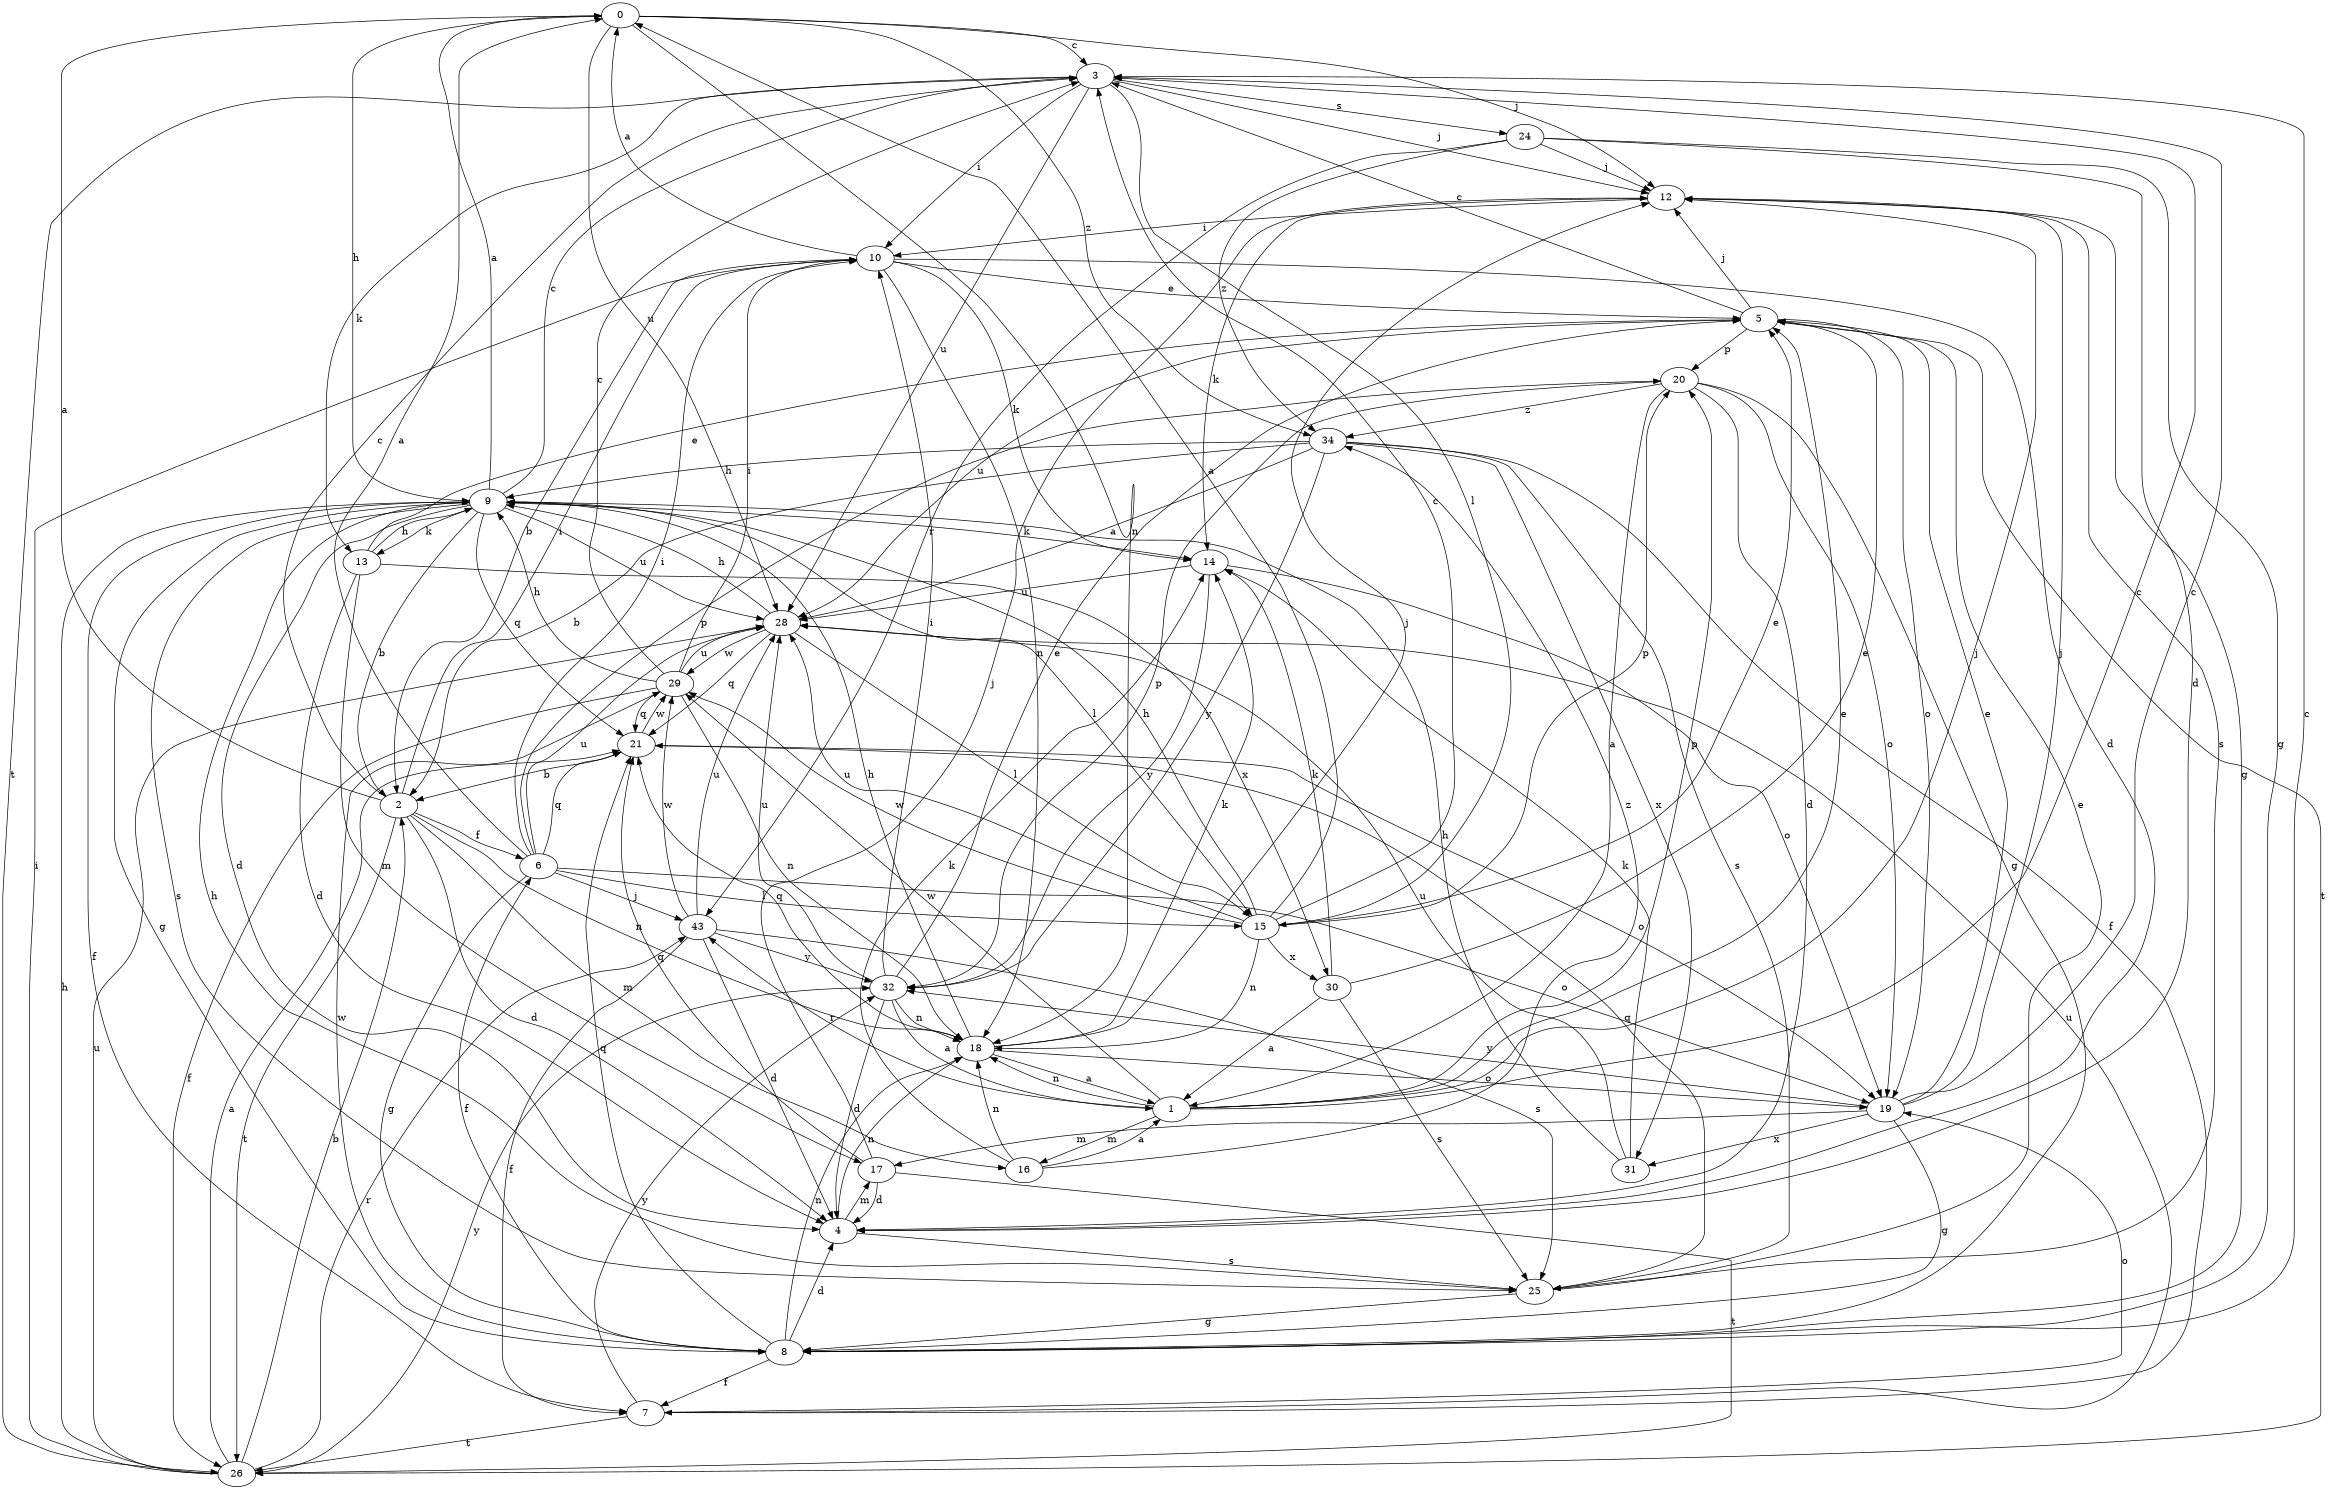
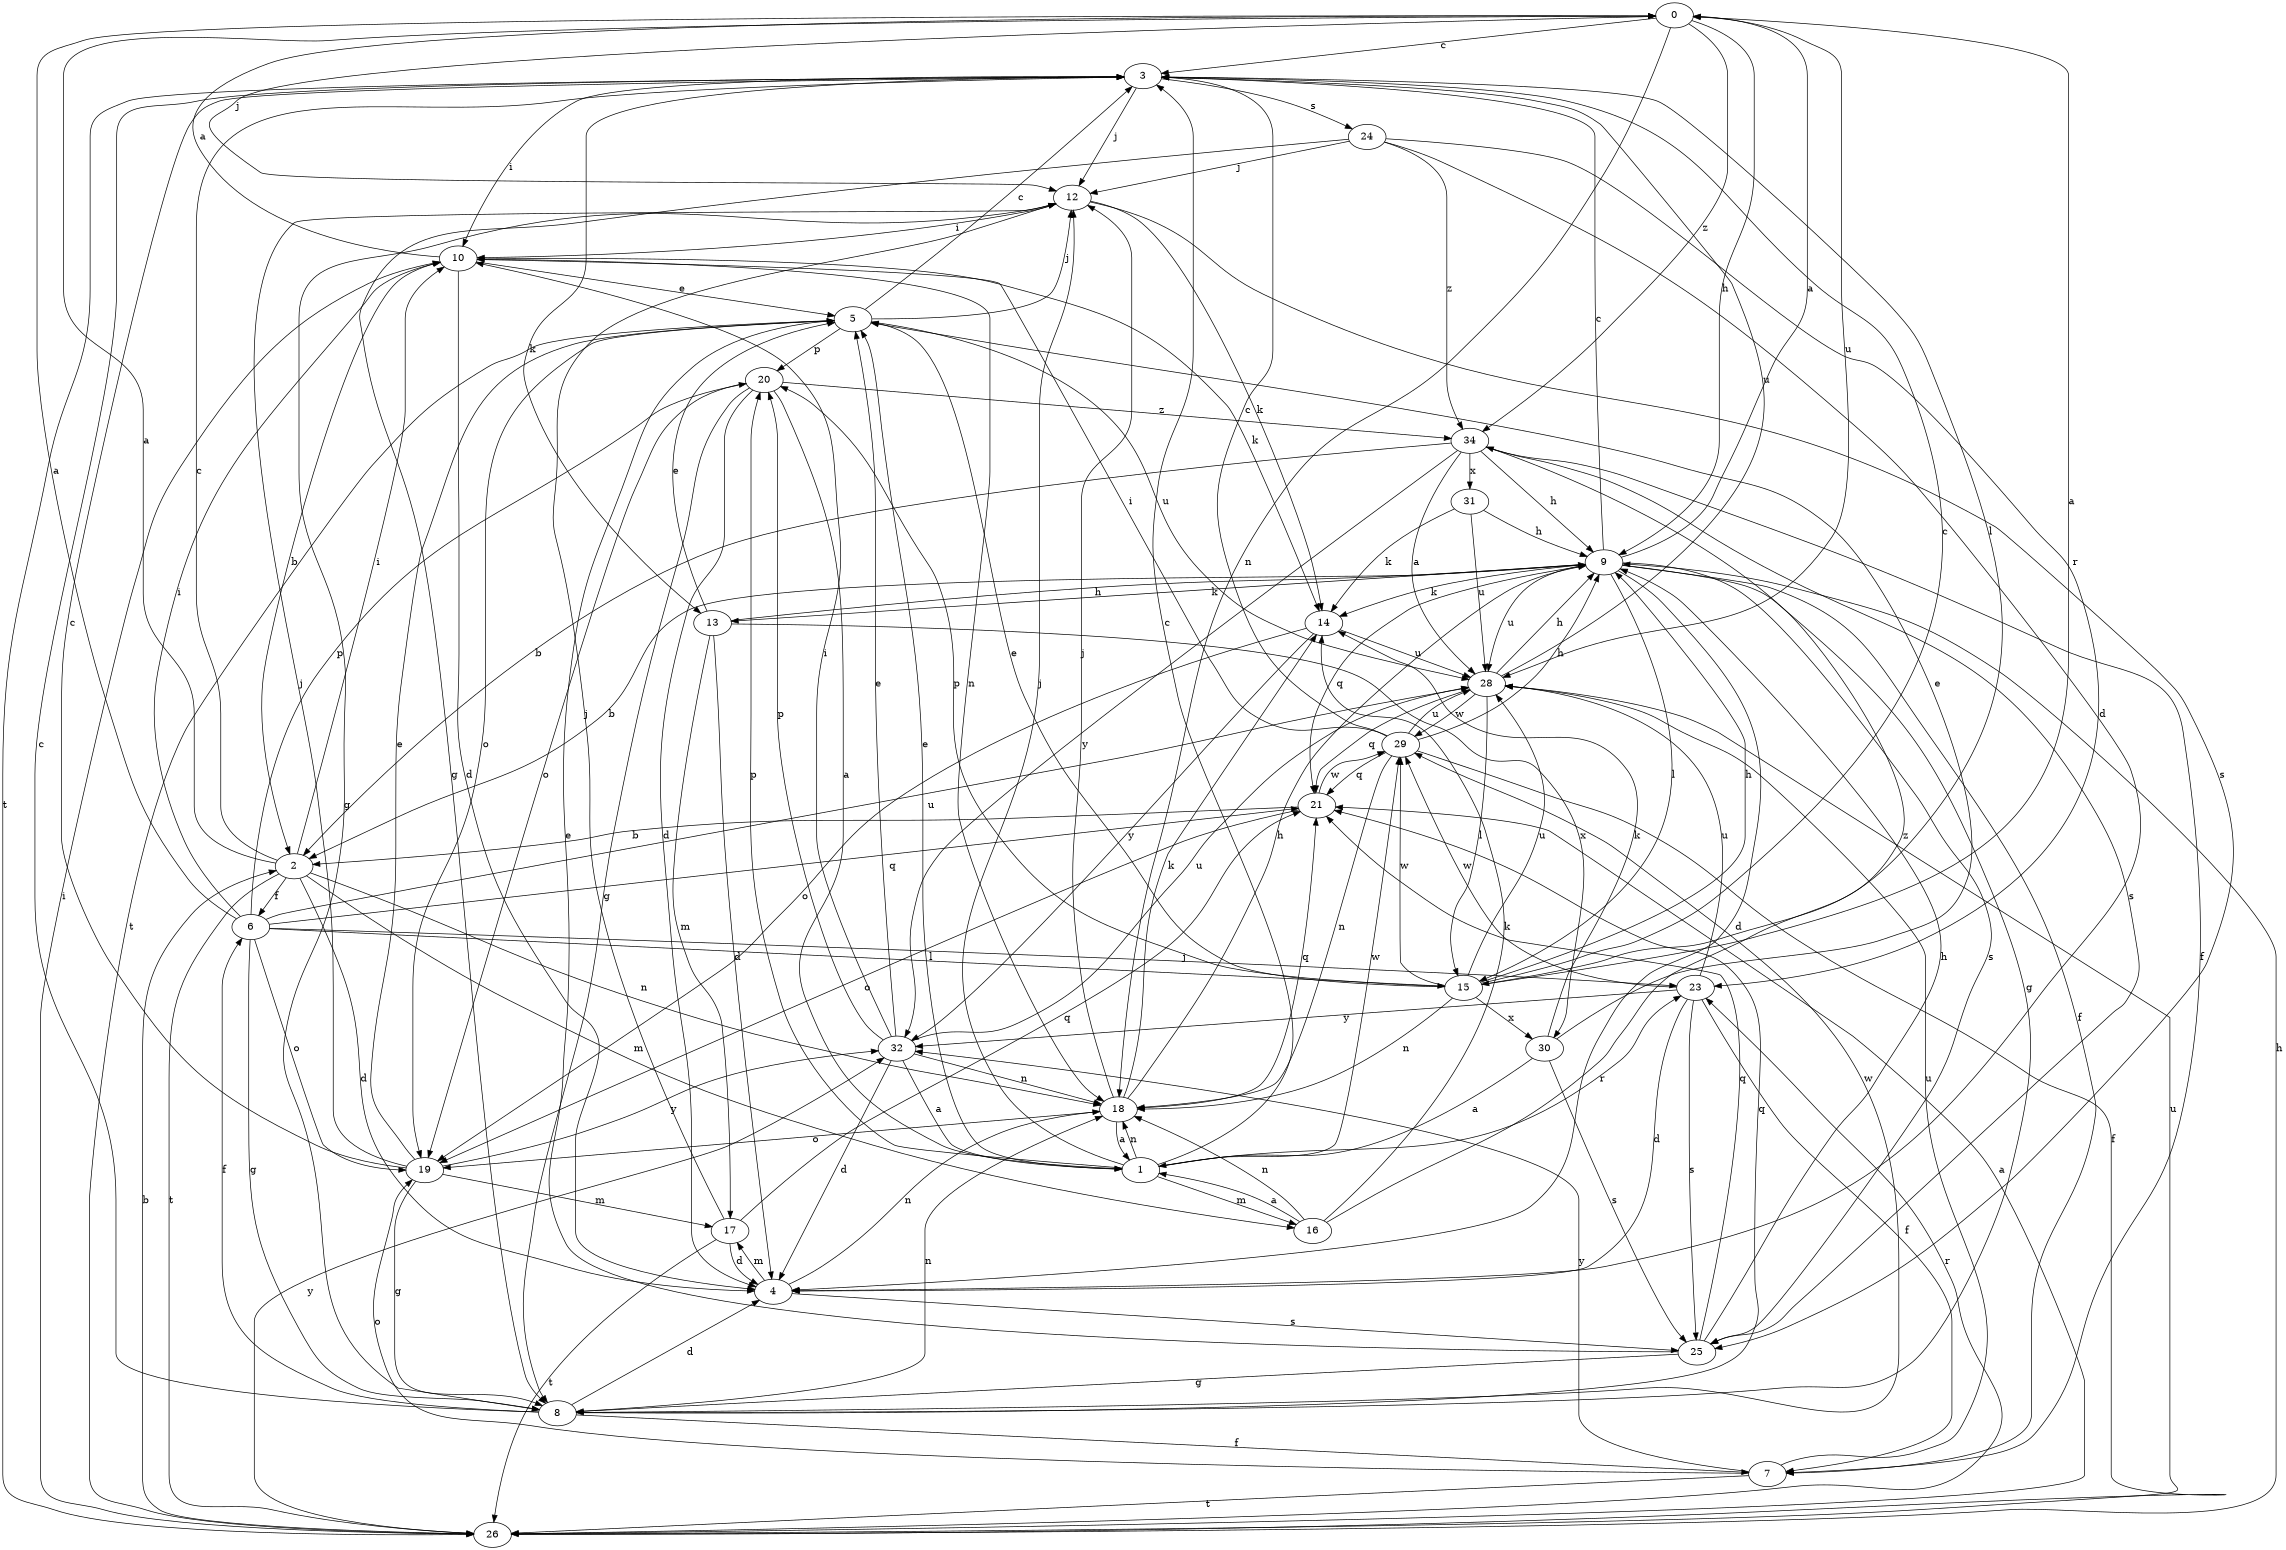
edge "3" -> "28": reversed
edge "20" -> "32": reversed
node "43": label "43" -> "23"
edge "19" -> "31": removed, label "x"
